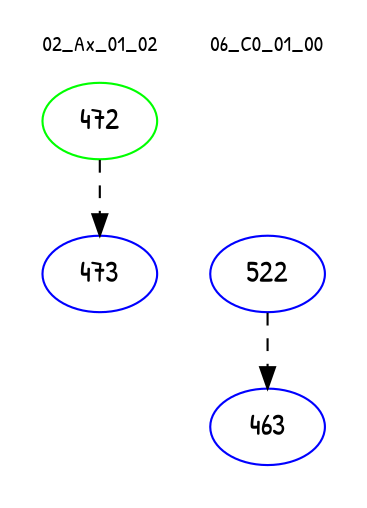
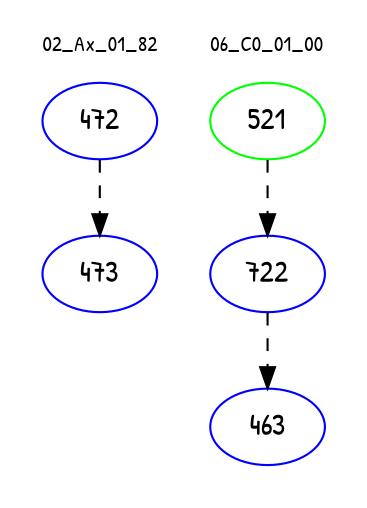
cluster "02_Ax_01_02": label "02_Ax_01_02" -> "02_Ax_01_82"
node "472": color green -> blue
node "521": added
node "522": label "522" -> "722"
